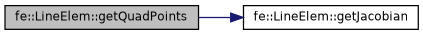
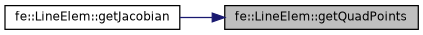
edge "fe::LineElem::getQuadPoints" -> "fe::LineElem::getJacobian": reversed
